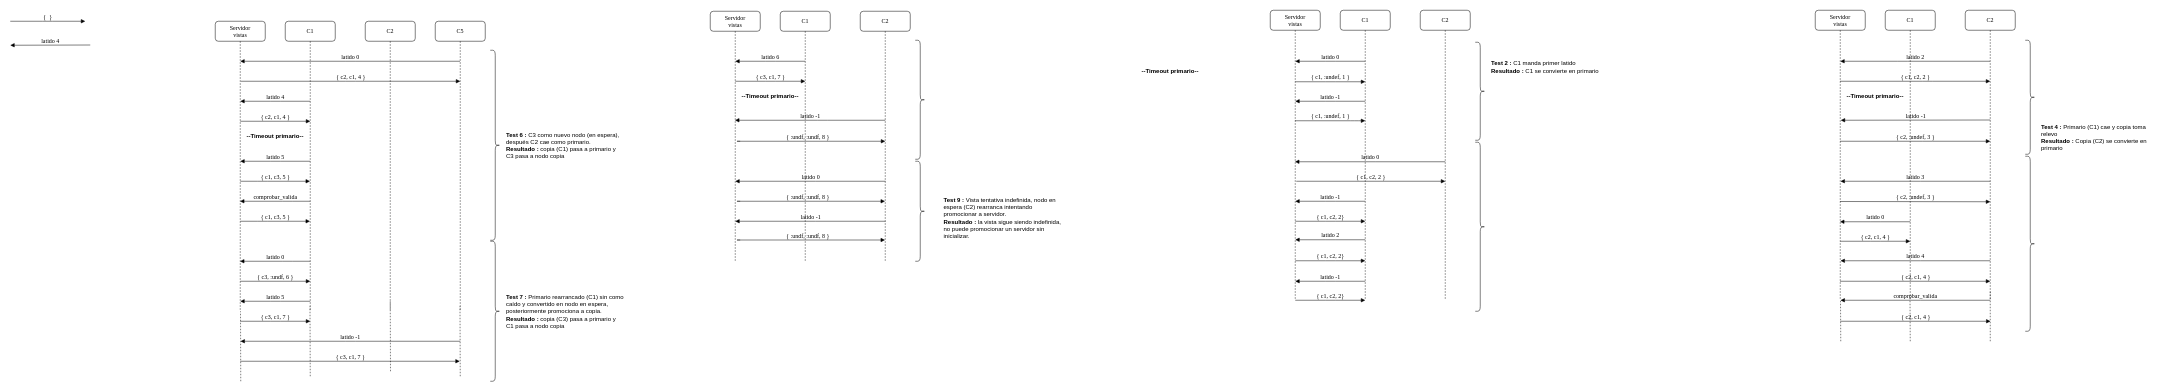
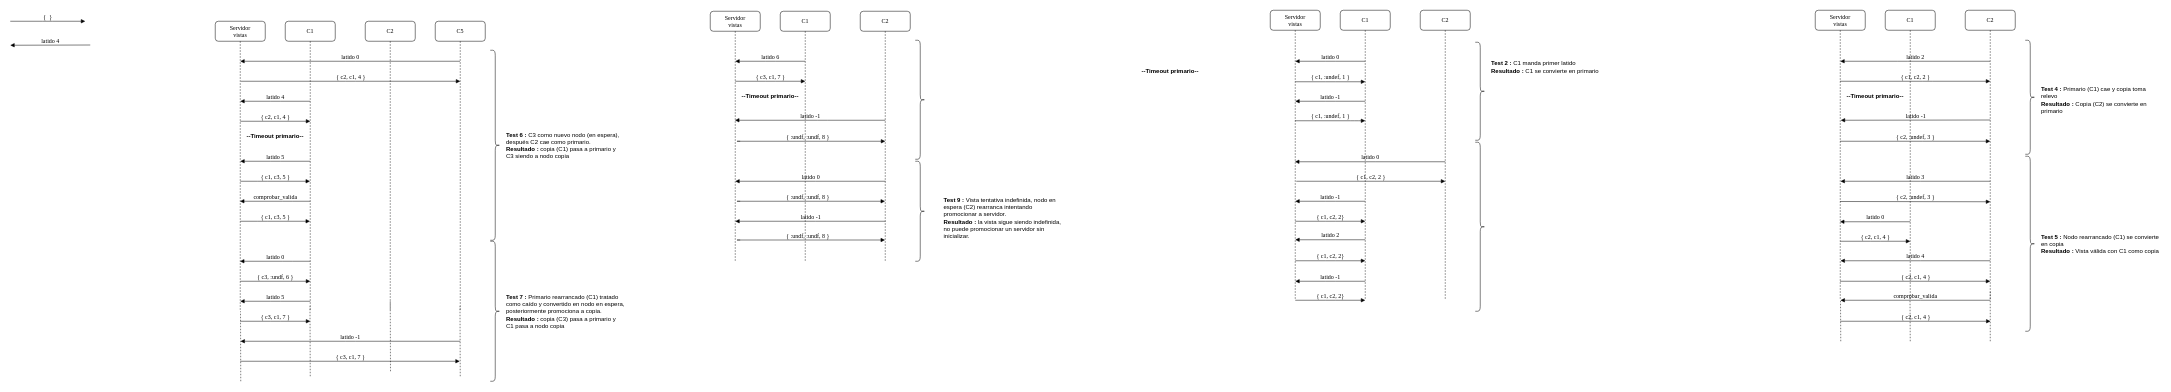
node "Test 4 : Primario (C1) cae y copia toma relevo Resultado : Copia (C2) se convierte en primario": moved (2100, 137) -> (2100, 100)
node "Test 6 : C3 como nuevo nodo (en espera), después C2 cae como primario. Resultado : copia (C1) pasa a primario y C3 pasa a nodo copia": label "Test 6 : C3 como nuevo nodo (en espera), después C2 cae como primario. Resultado : copia (C1) pasa a primario y C3 pasa a nodo copia" -> "Test 6 : C3 como nuevo nodo (en espera), después C2 cae como primario. Resultado : copia (C1) pasa a primario y C3 siendo a nodo copia"
node "Test 5 : Nodo rearrancado (C1) se convierte en copia Resultado : Vista válida con C1 como copia": added
node "Test 7 : Primario rearrancado (C1) sin como caído y convertido en nodo en espera, posteriormente promociona a copia. Resultado : copia (C3) pasa a primario y C1 pasa a nodo copia": label "Test 7 : Primario rearrancado (C1) sin como caído y convertido en nodo en espera, posteriormente promociona a copia. Resultado : copia (C3) pasa a primario y C1 pasa a nodo copia" -> "Test 7 : Primario rearrancado (C1) tratado como caído y convertido en nodo en espera, posteriormente promociona a copia. Resultado : copia (C3) pasa a primario y C1 pasa a nodo copia"
